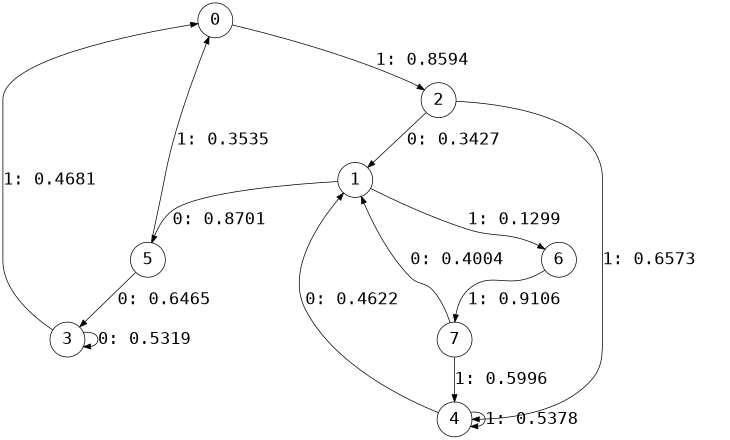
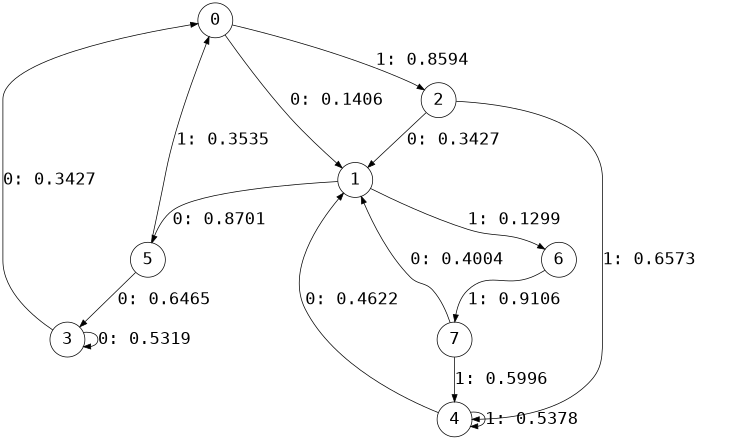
edge "0" -> "1": added, label "0: 0.1406"
edge "3" -> "0": label "1: 0.4681   " -> "0: 0.3427   "
